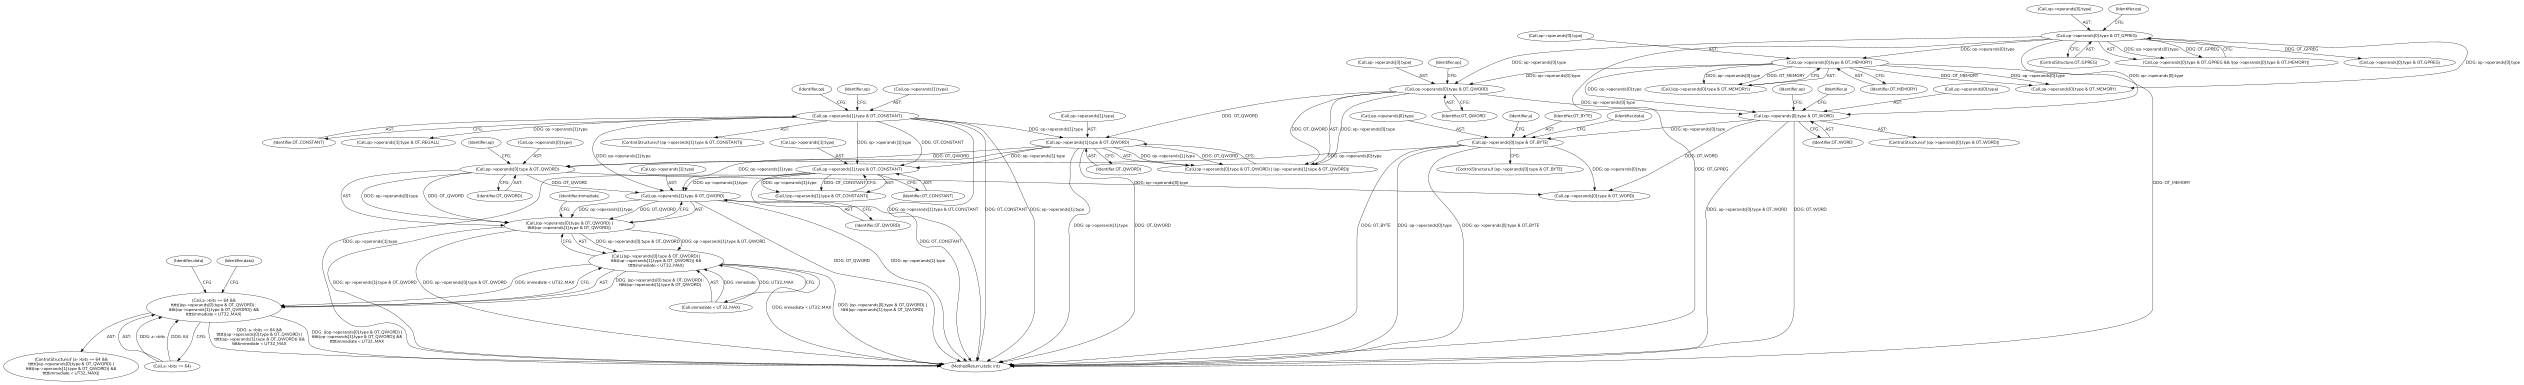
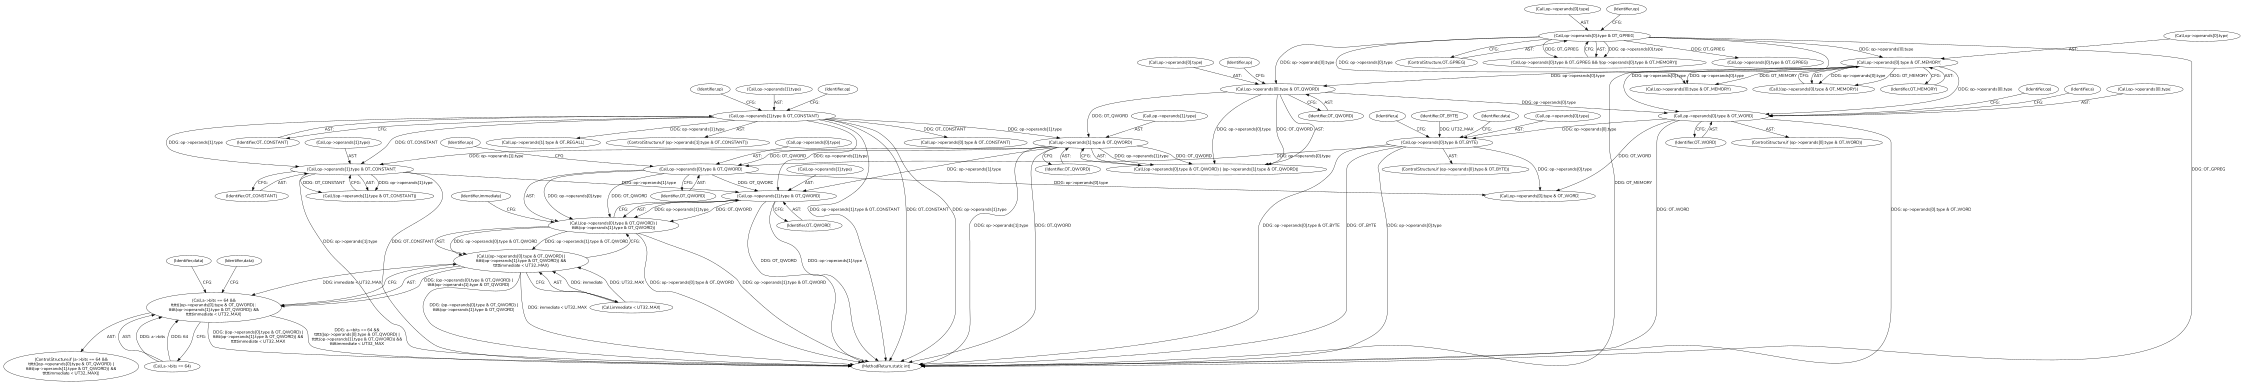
edge "(Identifier,OT_BYTE)" -> "(Call,op->operands[0].type & OT_BYTE)": label "AST: " -> "DDG: UT32_MAX"
node "(Call,op->operands[0].type & OT_CONSTANT)": added
edge "(Call,op->operands[0].type & OT_BYTE)" -> "(ControlStructure,if (op->operands[0].type & OT_BYTE))": label "CFG: " -> "AST: "
